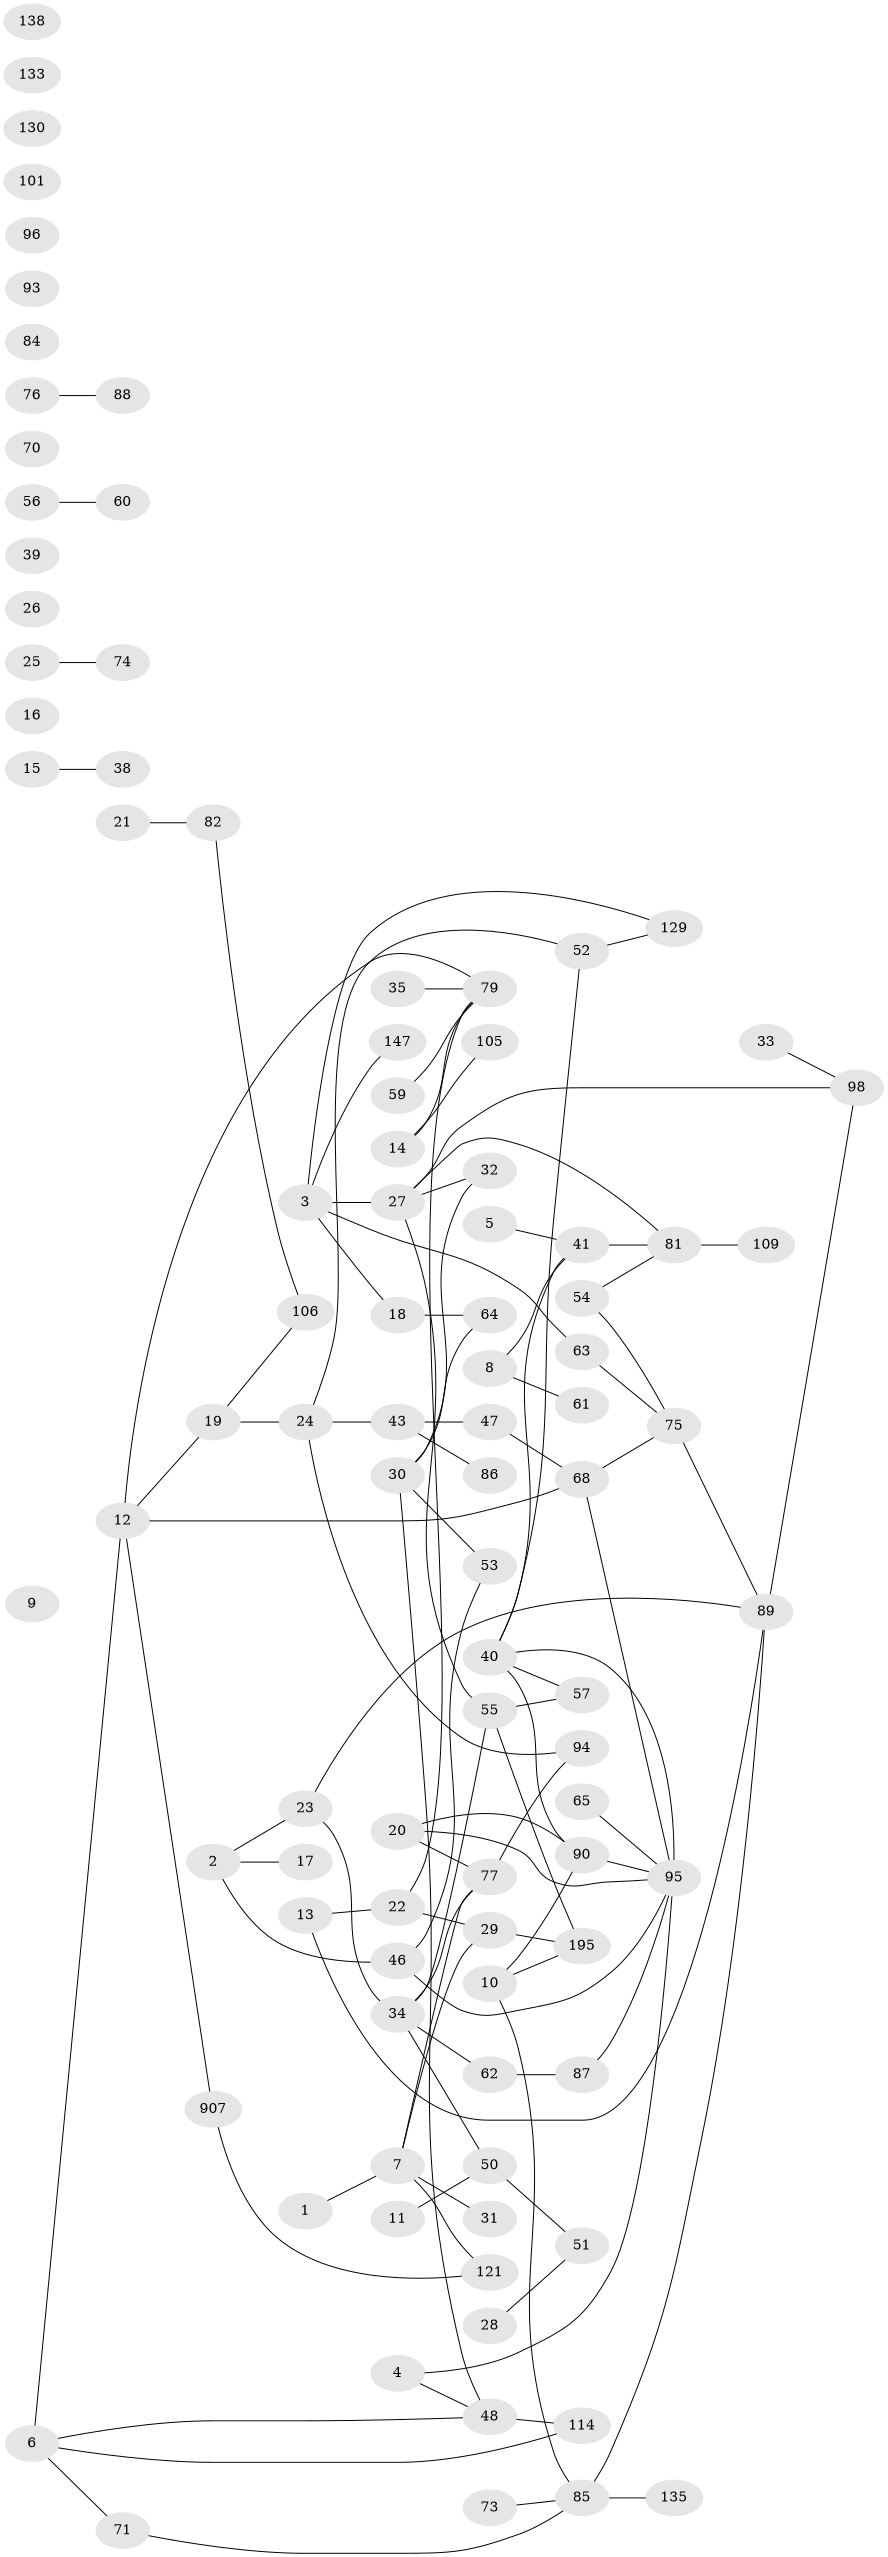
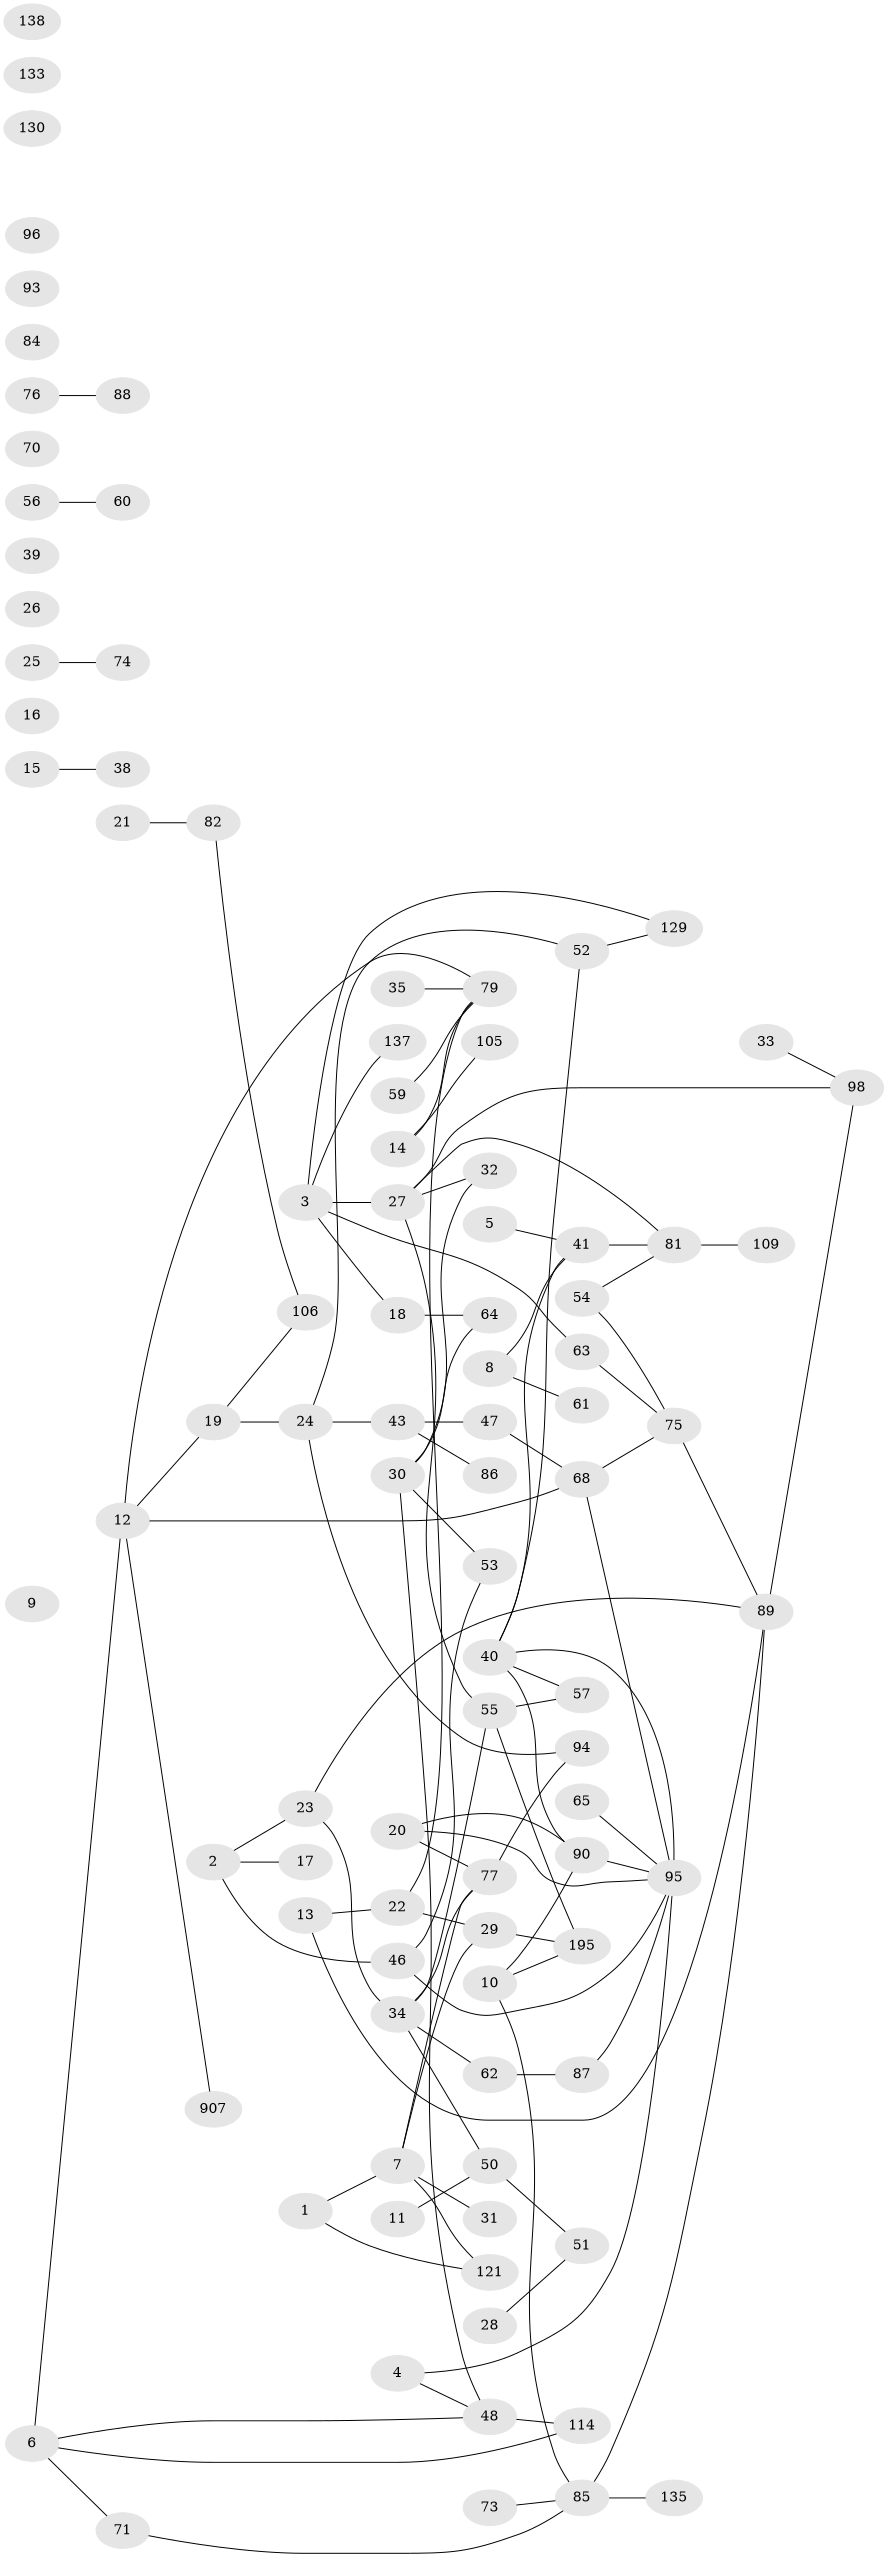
node "101": removed
node "147": label "147" -> "137"
edge "907" -- "121": now "1" -- "121"
